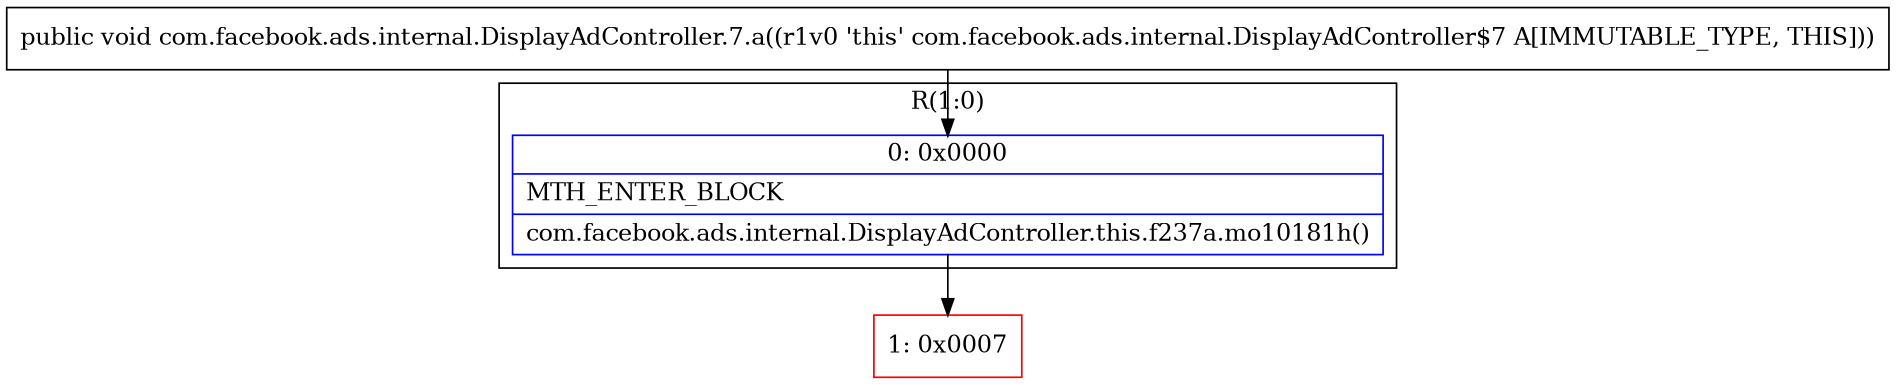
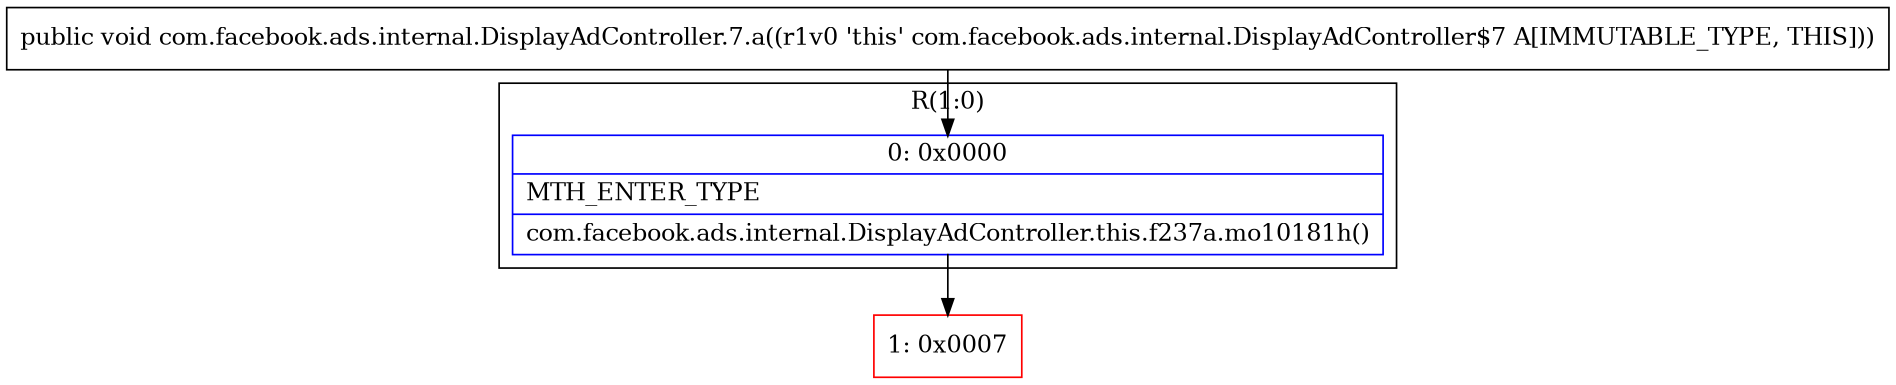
node "0: 0x0000": text "MTH_ENTER_BLOCK" -> "MTH_ENTER_TYPE"
